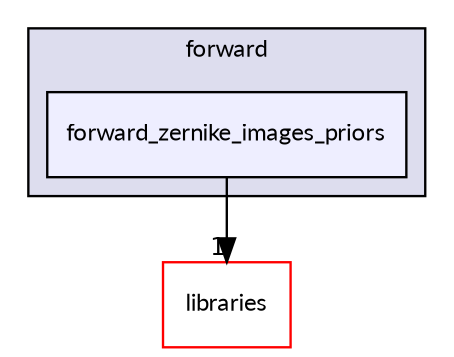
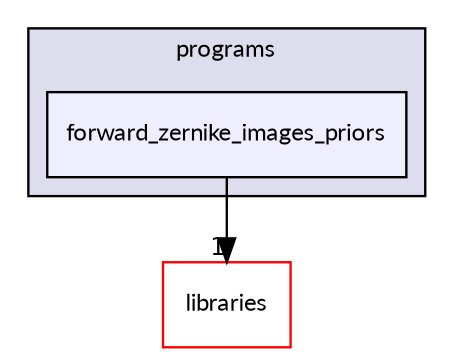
cluster "forward": label "forward" -> "programs"
